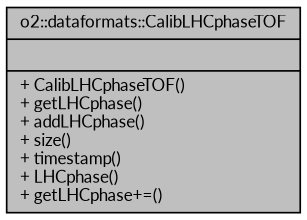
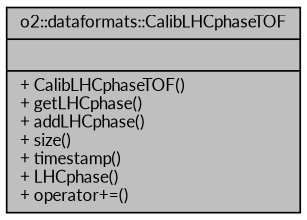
node "o2::dataformats::CalibLHCphaseTOF": text "+ getLHCphase+=()" -> "+ operator+=()"
